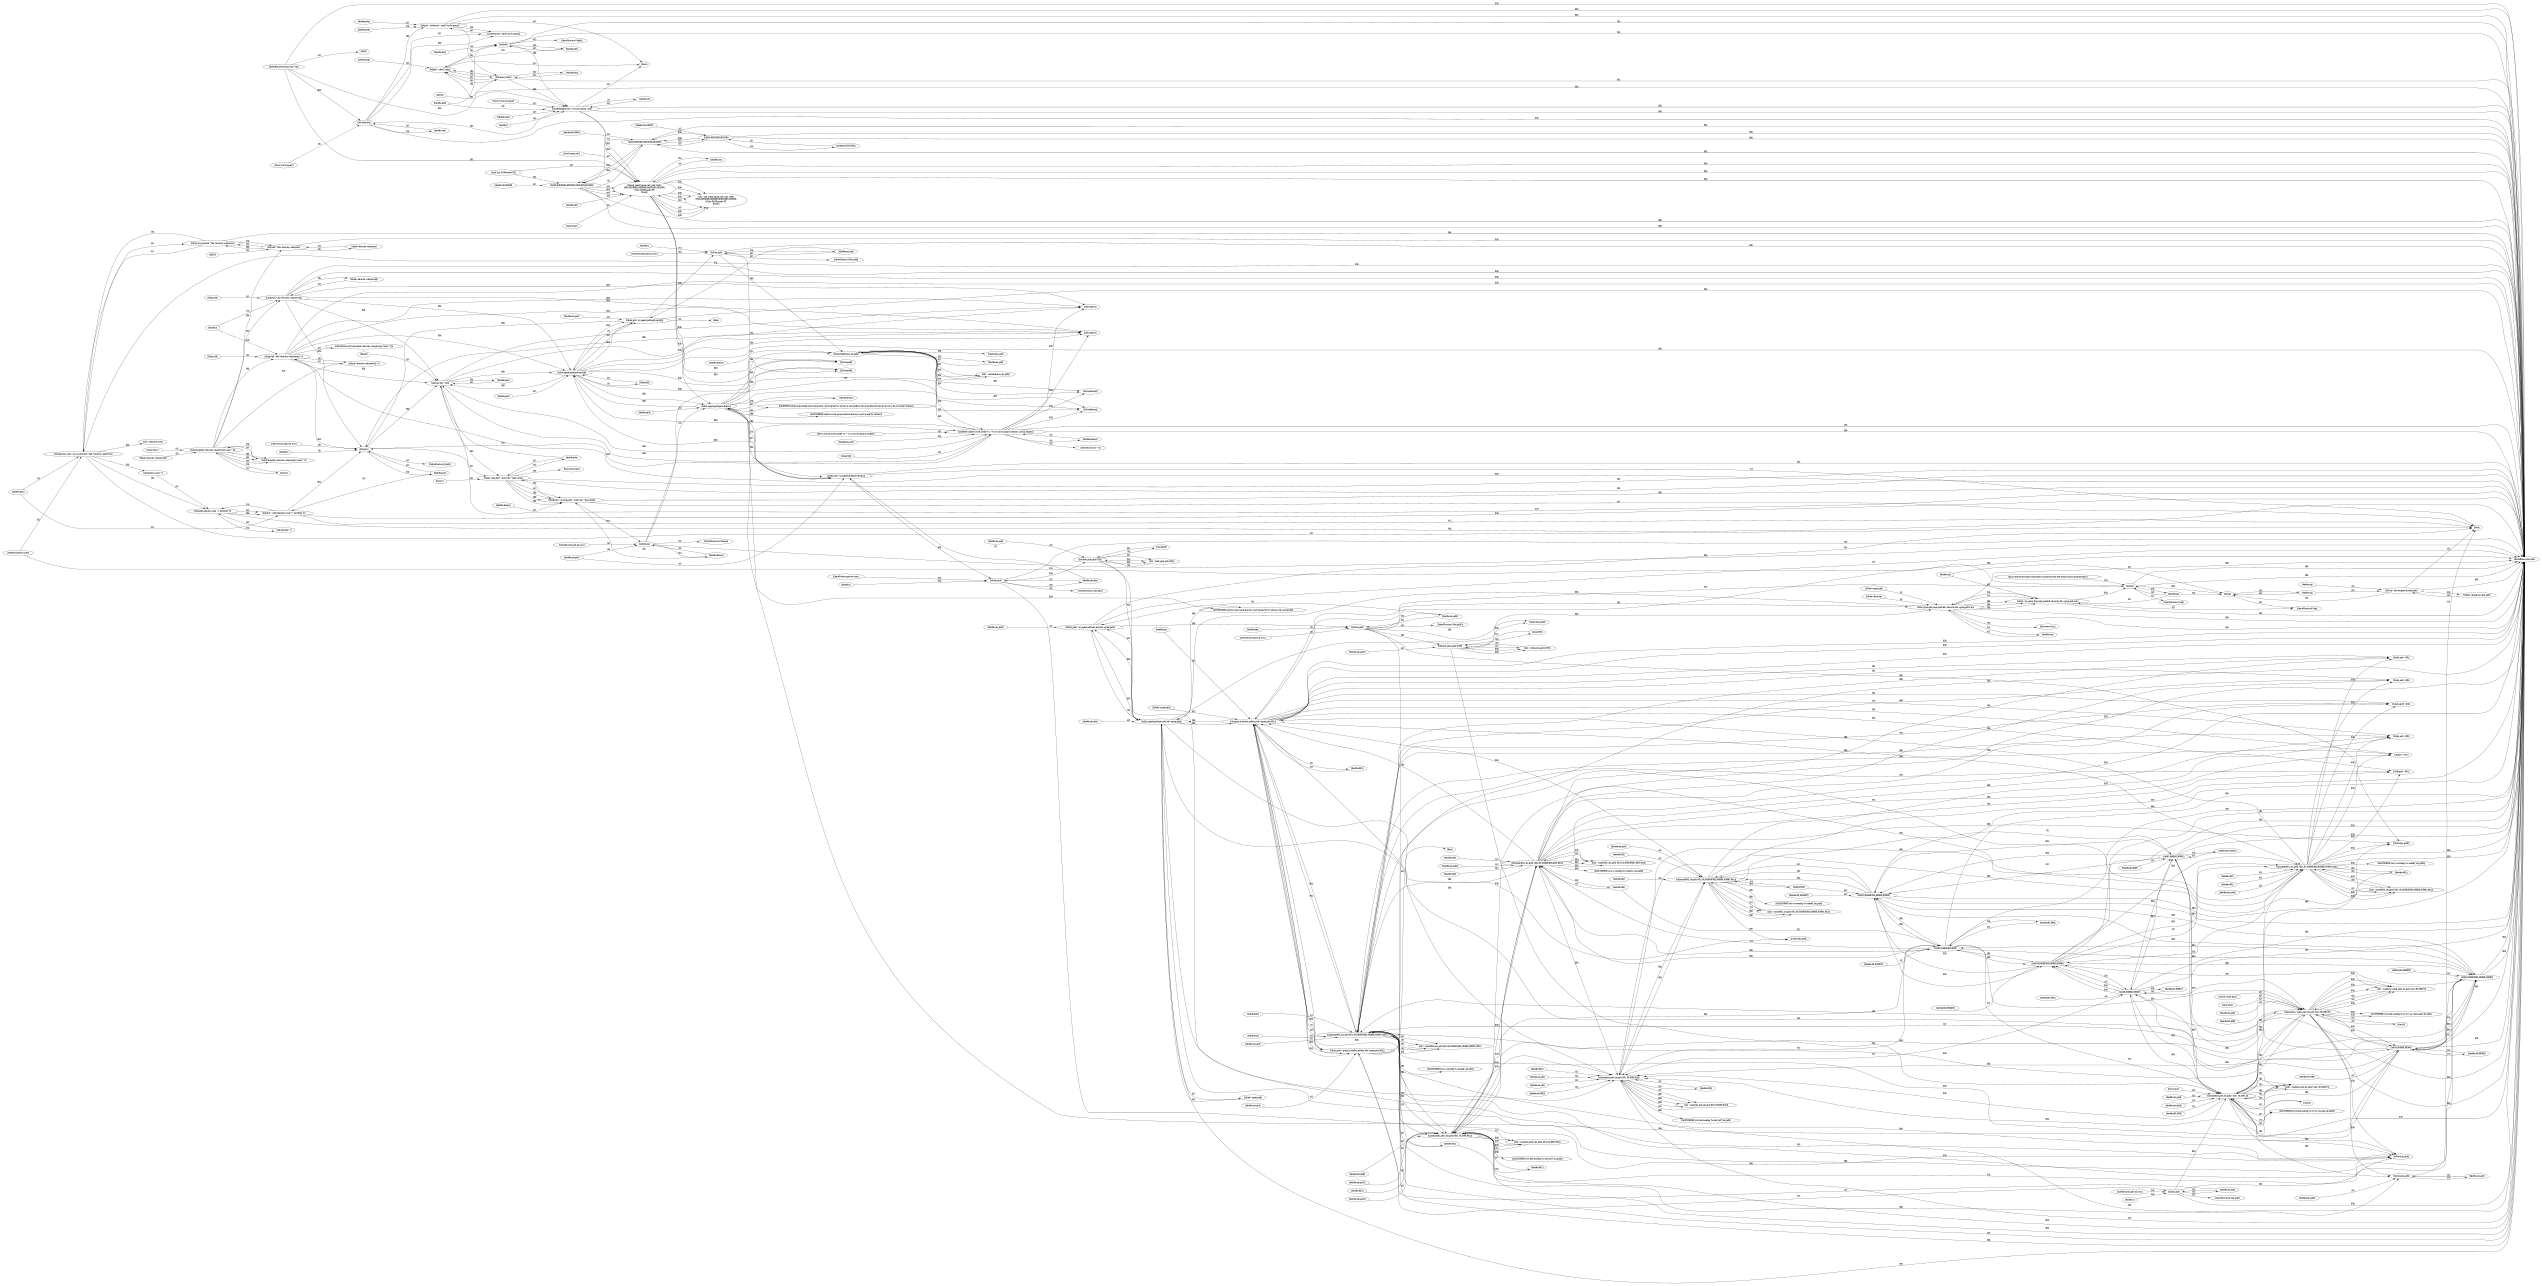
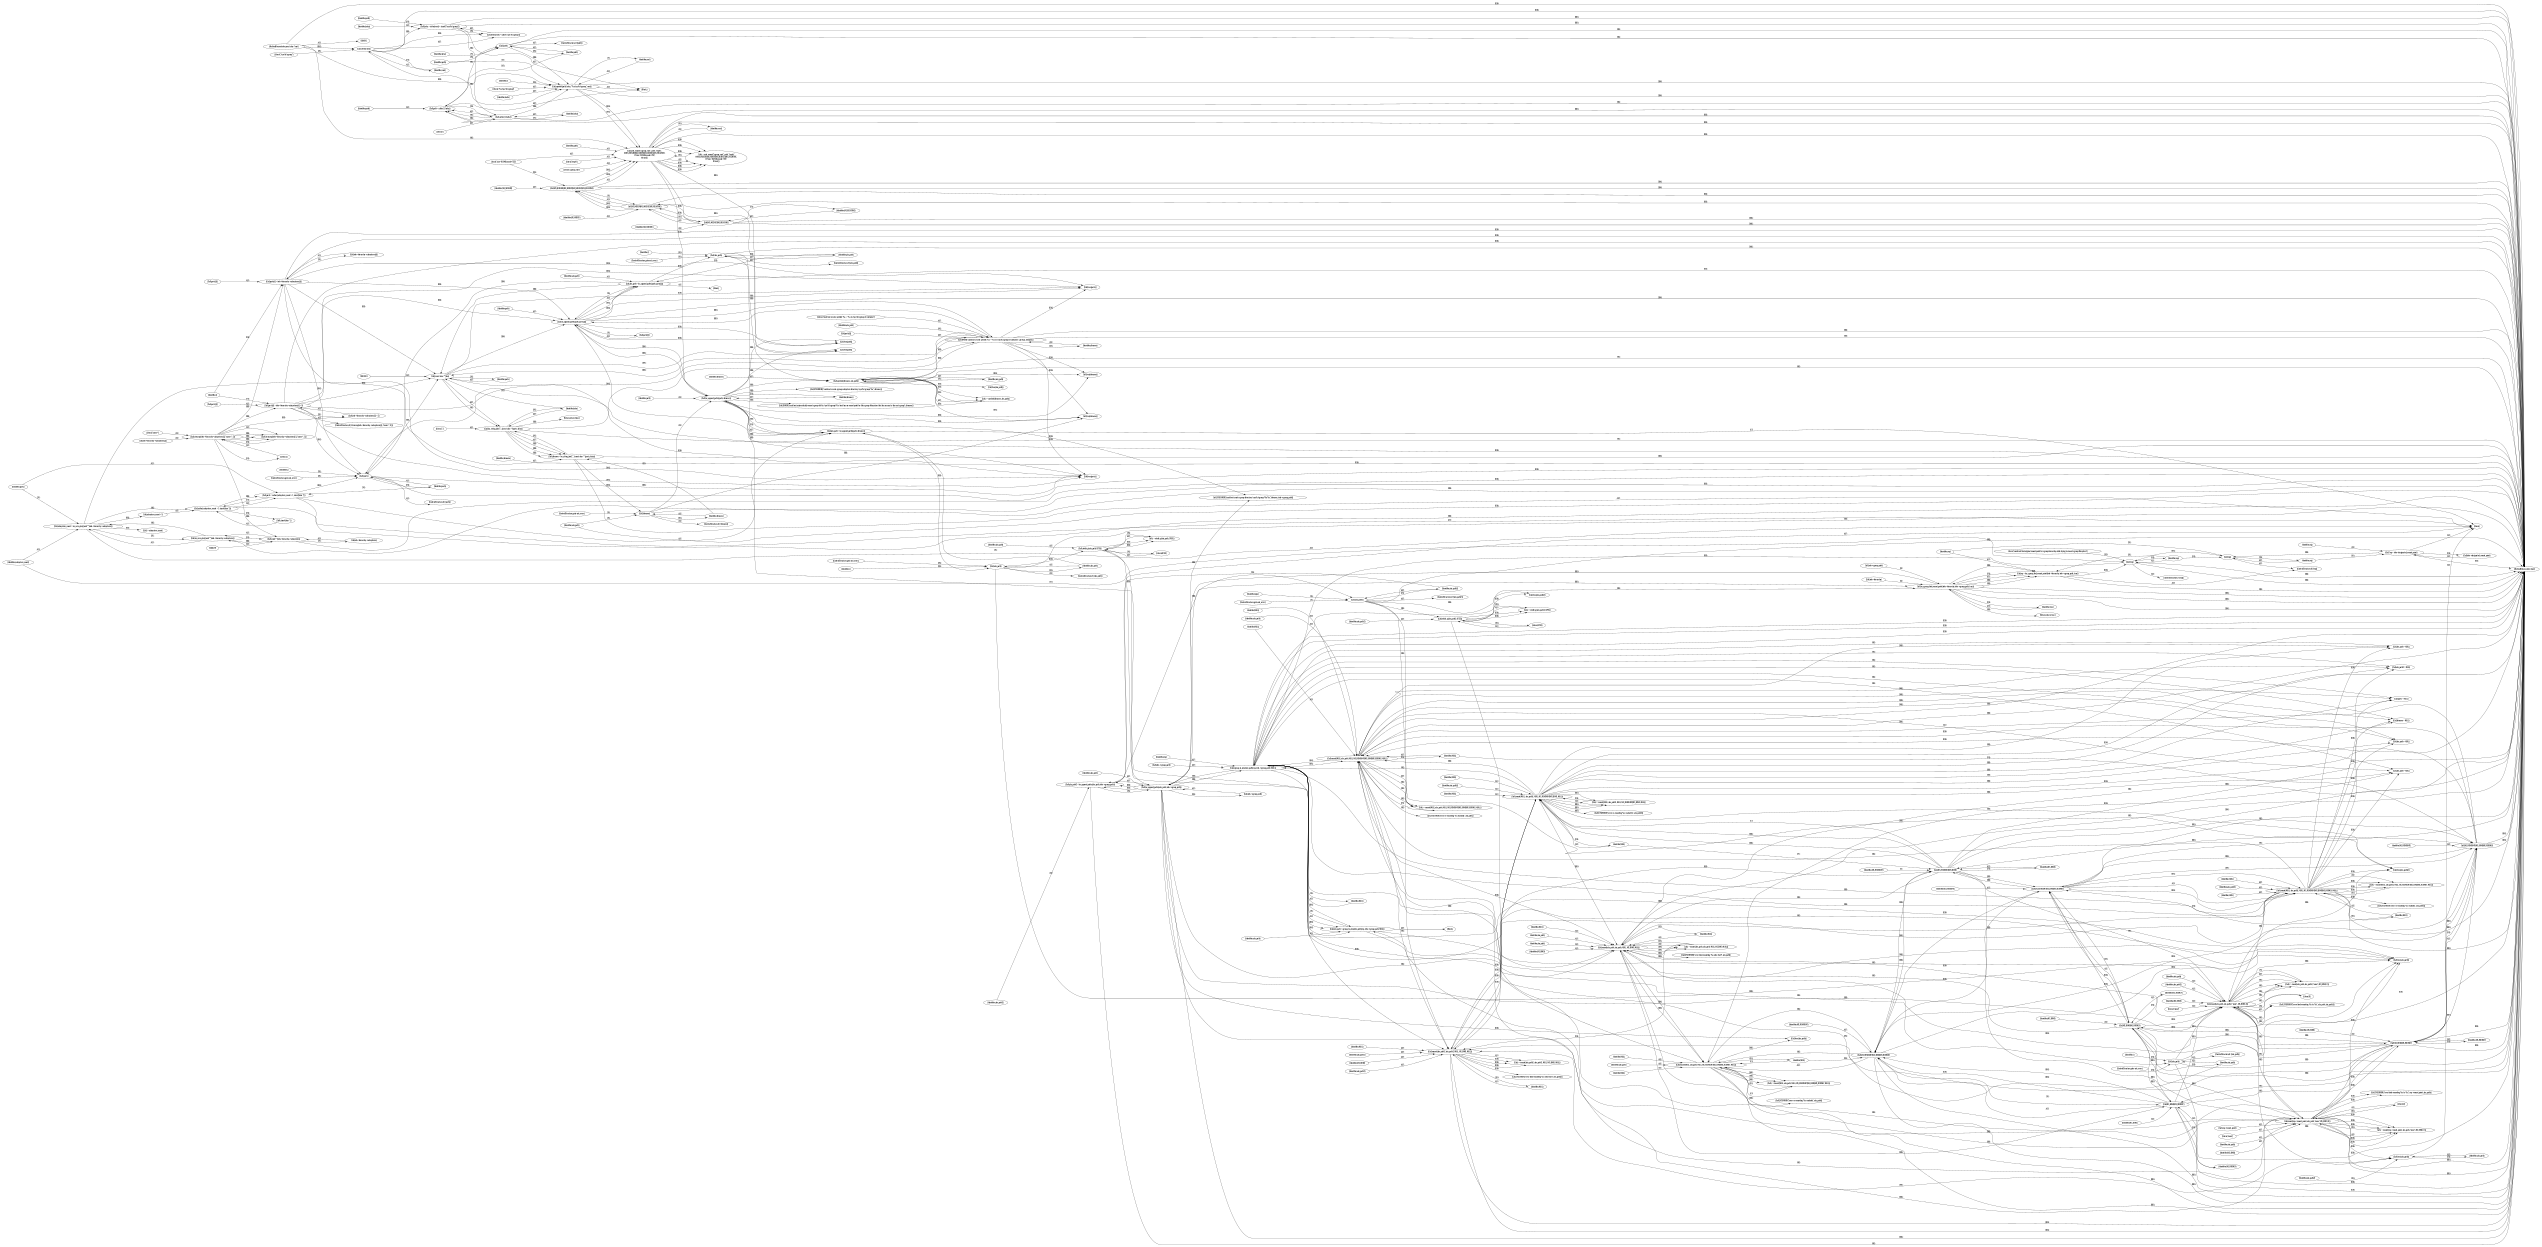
edge "(Call,lxc_append_paths(path, parts[i]))" -> "(Call,(const char **)has)": now "(Call,abs_path = lxc_append_paths(path, parts[i]))" -> "(Call,(const char **)has)"
node "(ControlStructure,if (r < 0))": removed
edge "(Call,abs_path = lxc_append_paths(path, dirname))" -> "(MethodReturn,static bool)": now "(Call,symlink(dirname, abs_path))" -> "(MethodReturn,static bool)"
edge "(Call,r = mount(abs_path2, abs_path2, NULL, MS_BIND, NULL))" -> "(Call,mount(abs_path2, abs_path2, NULL, MS_BIND, NULL))": now "(Call,r = mount(abs_path, abs_path, NULL, MS_BIND, NULL))" -> "(Call,mount(abs_path2, abs_path2, NULL, MS_BIND, NULL))"
